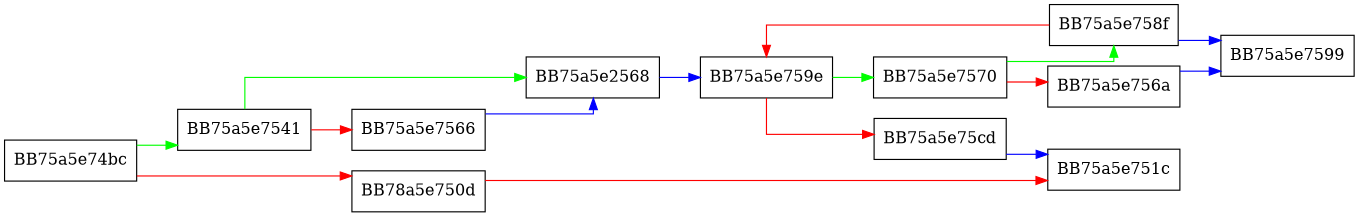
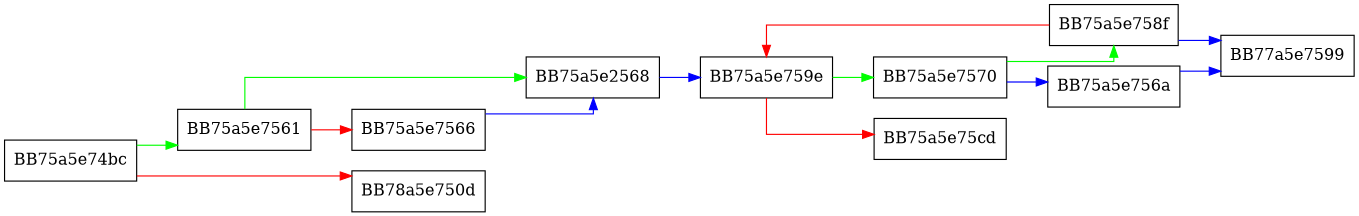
node "BB75a5e7599": label "BB75a5e7599" -> "BB77a5e7599"
edge "BB75a5e7570" -> "BB75a5e756a": color red -> blue
node "BB75a5e7541": label "BB75a5e7541" -> "BB75a5e7561"
node "BB75a5e751c": removed
